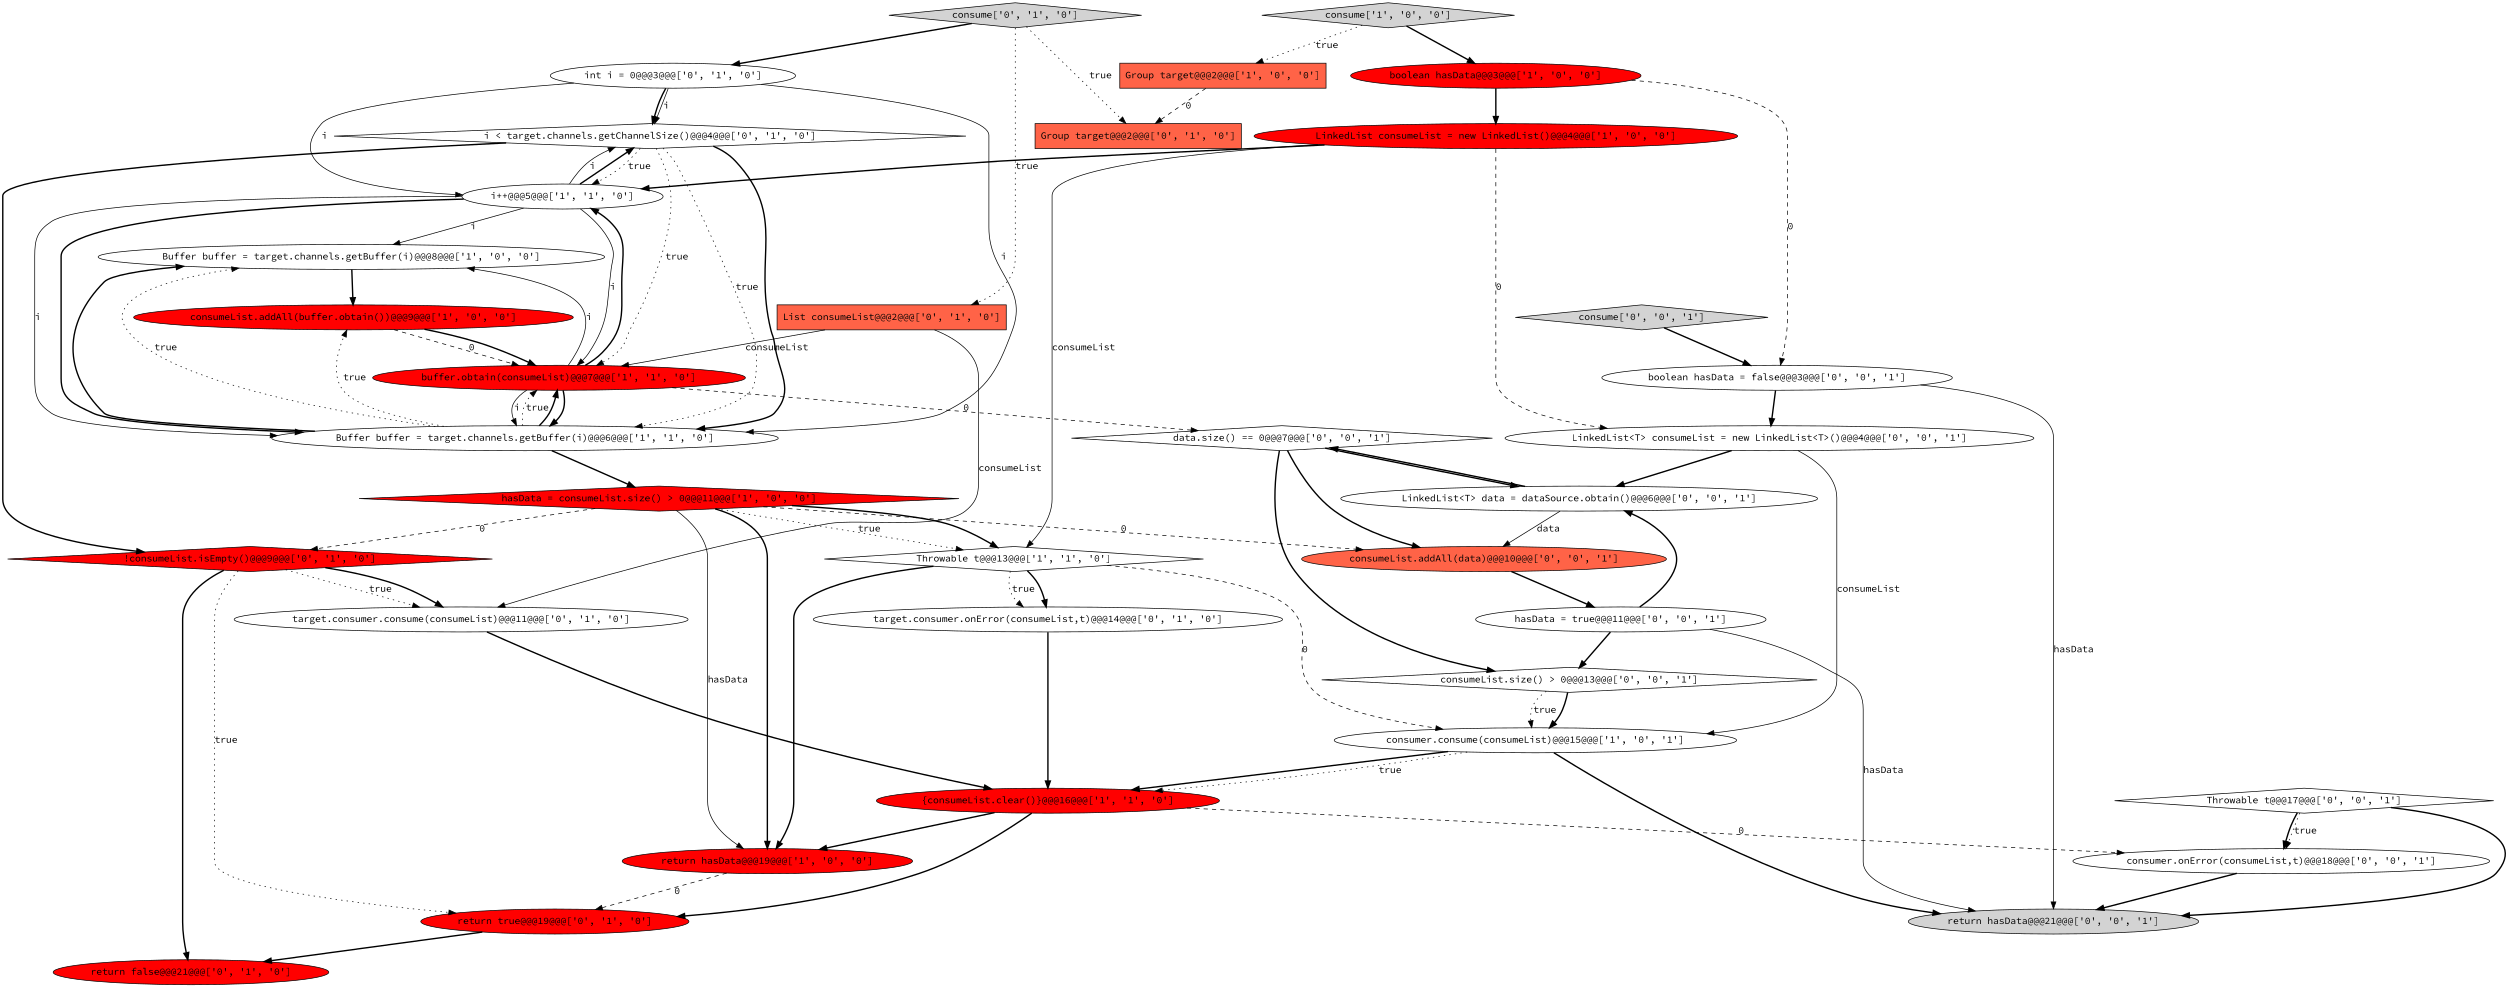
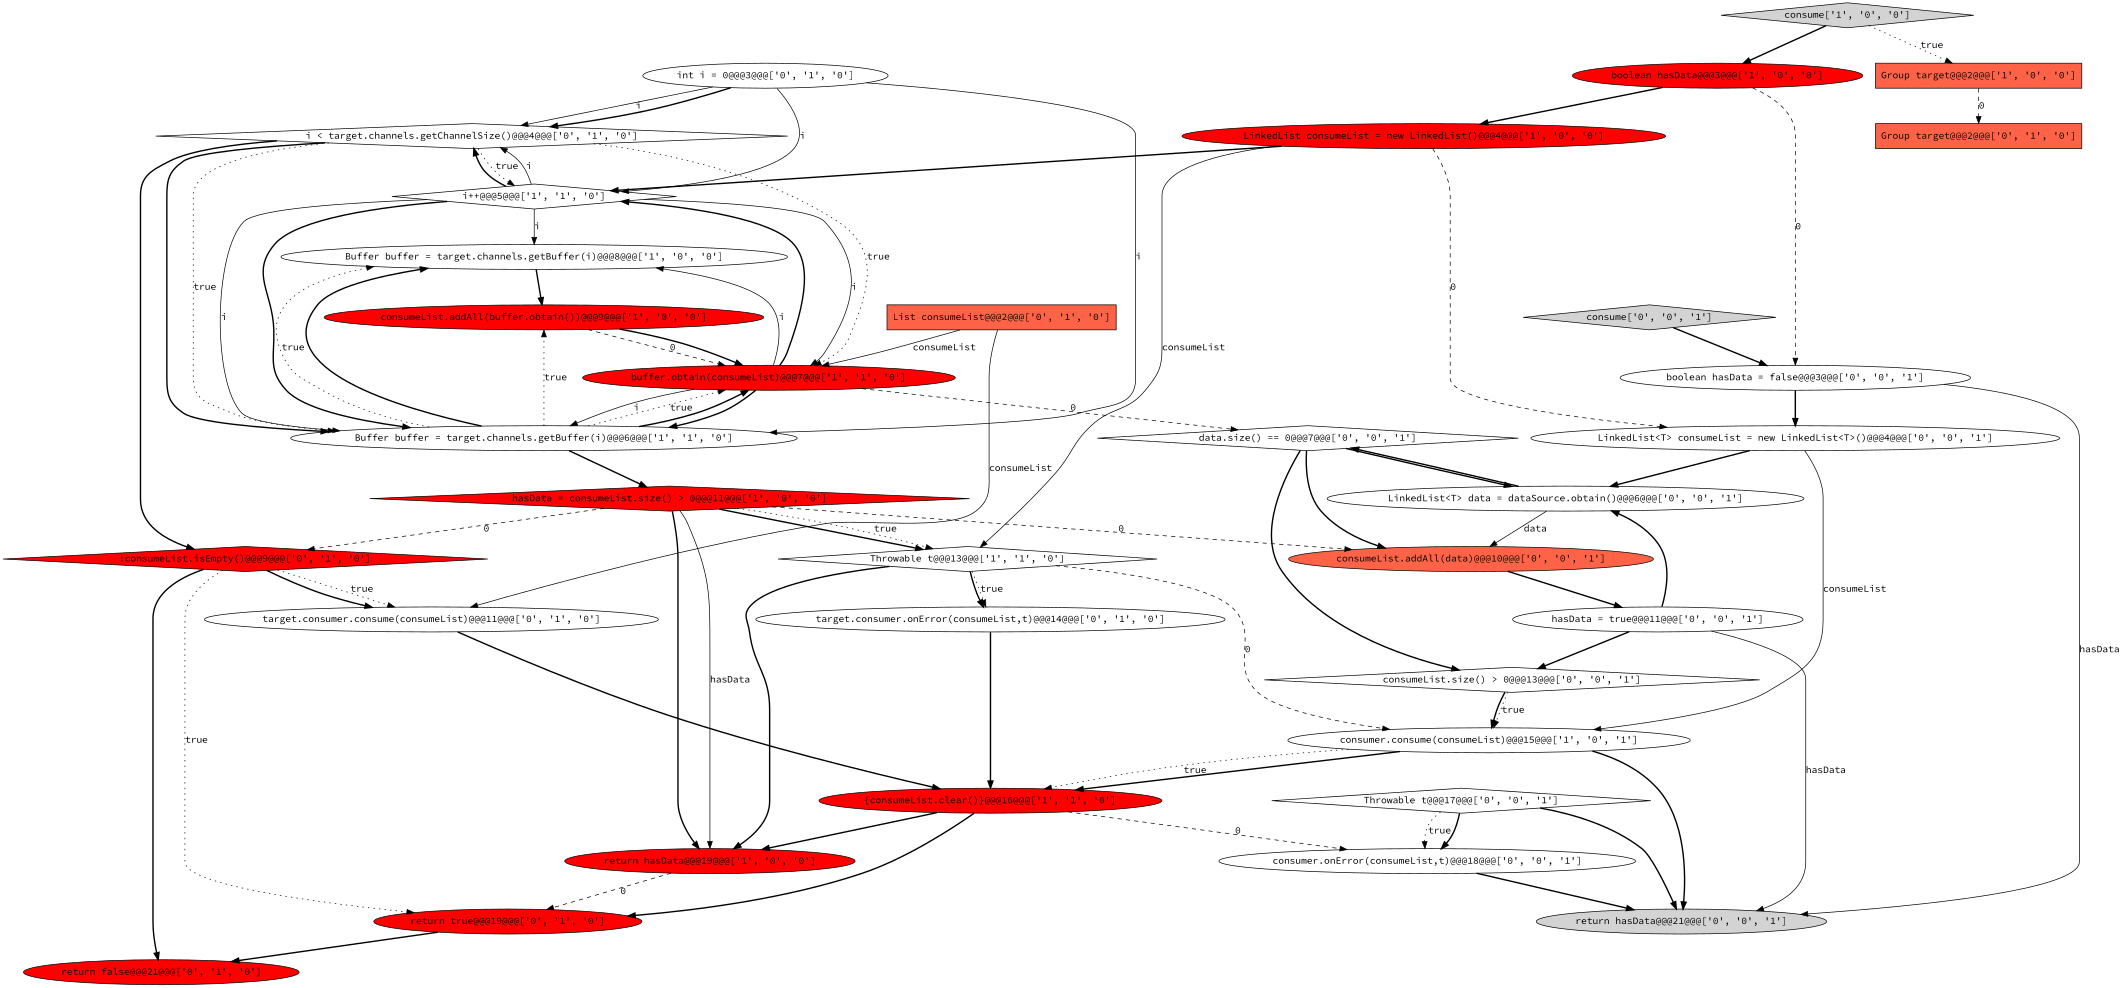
node "consume['0', '1', '0']": removed
node "i++@@@5@@@['1', '1', '0']": shape ellipse -> diamond
